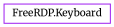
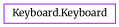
node "FreeRDP.Keyboard": label "FreeRDP.Keyboard" -> "Keyboard.Keyboard"
